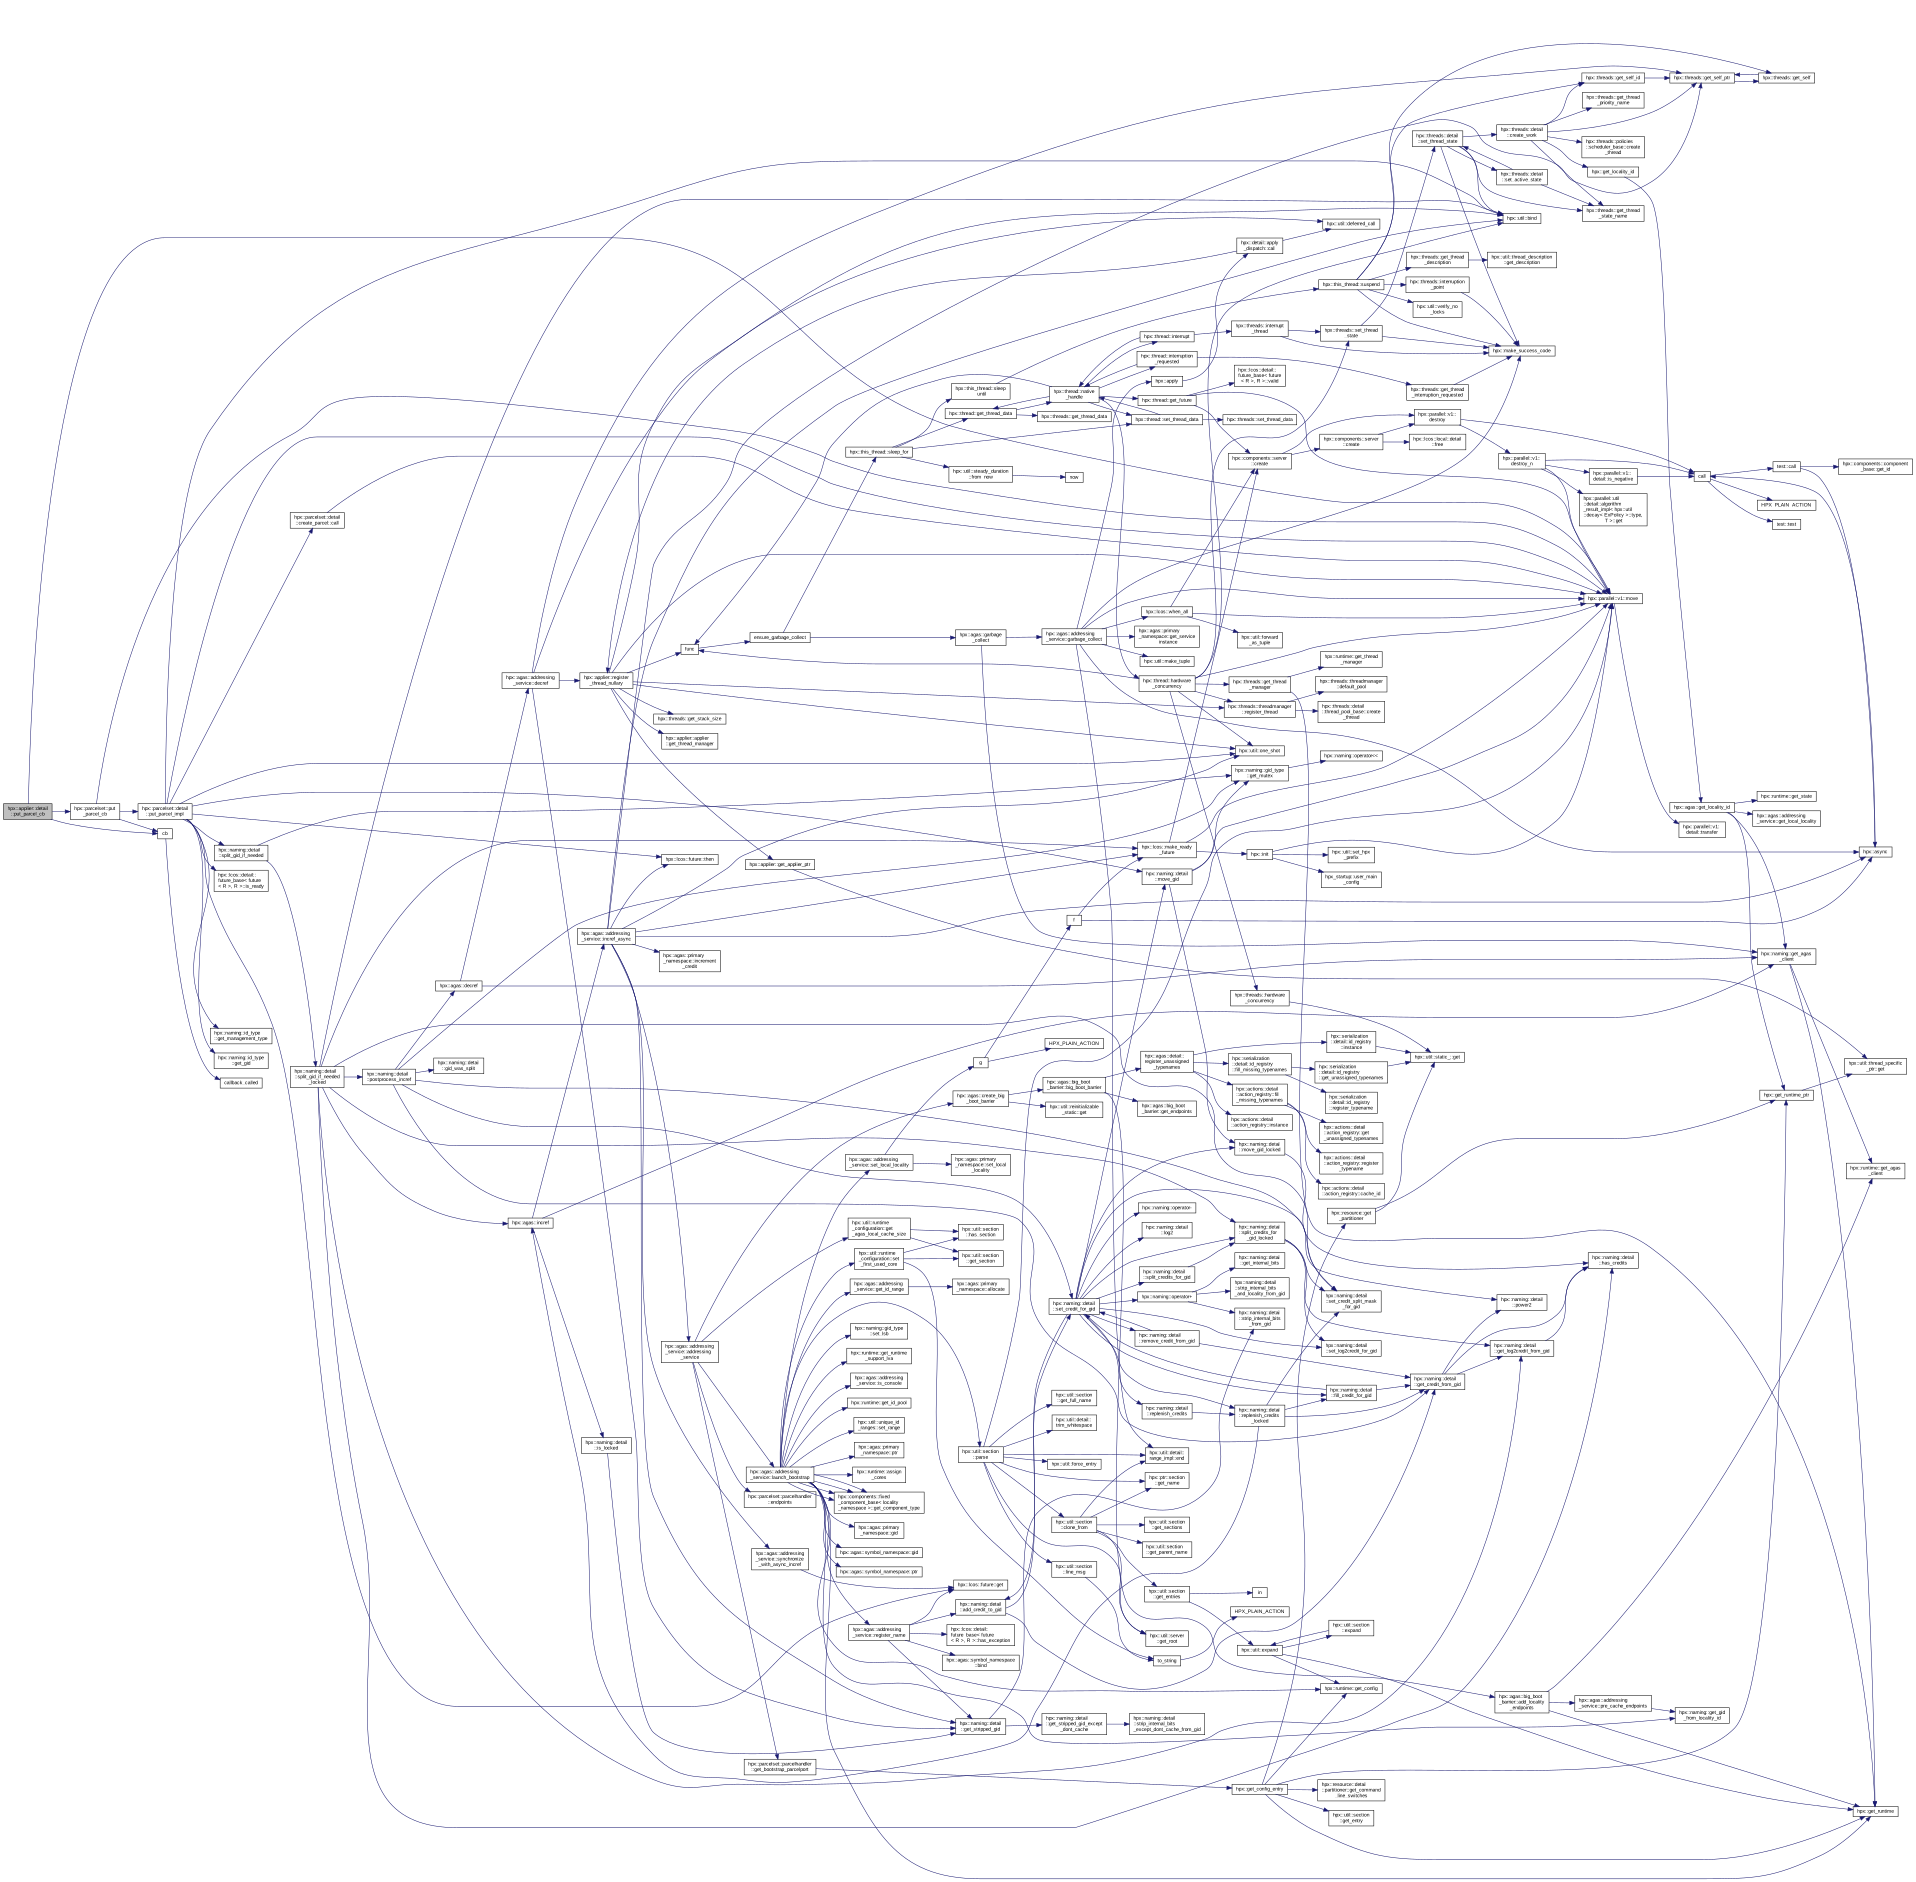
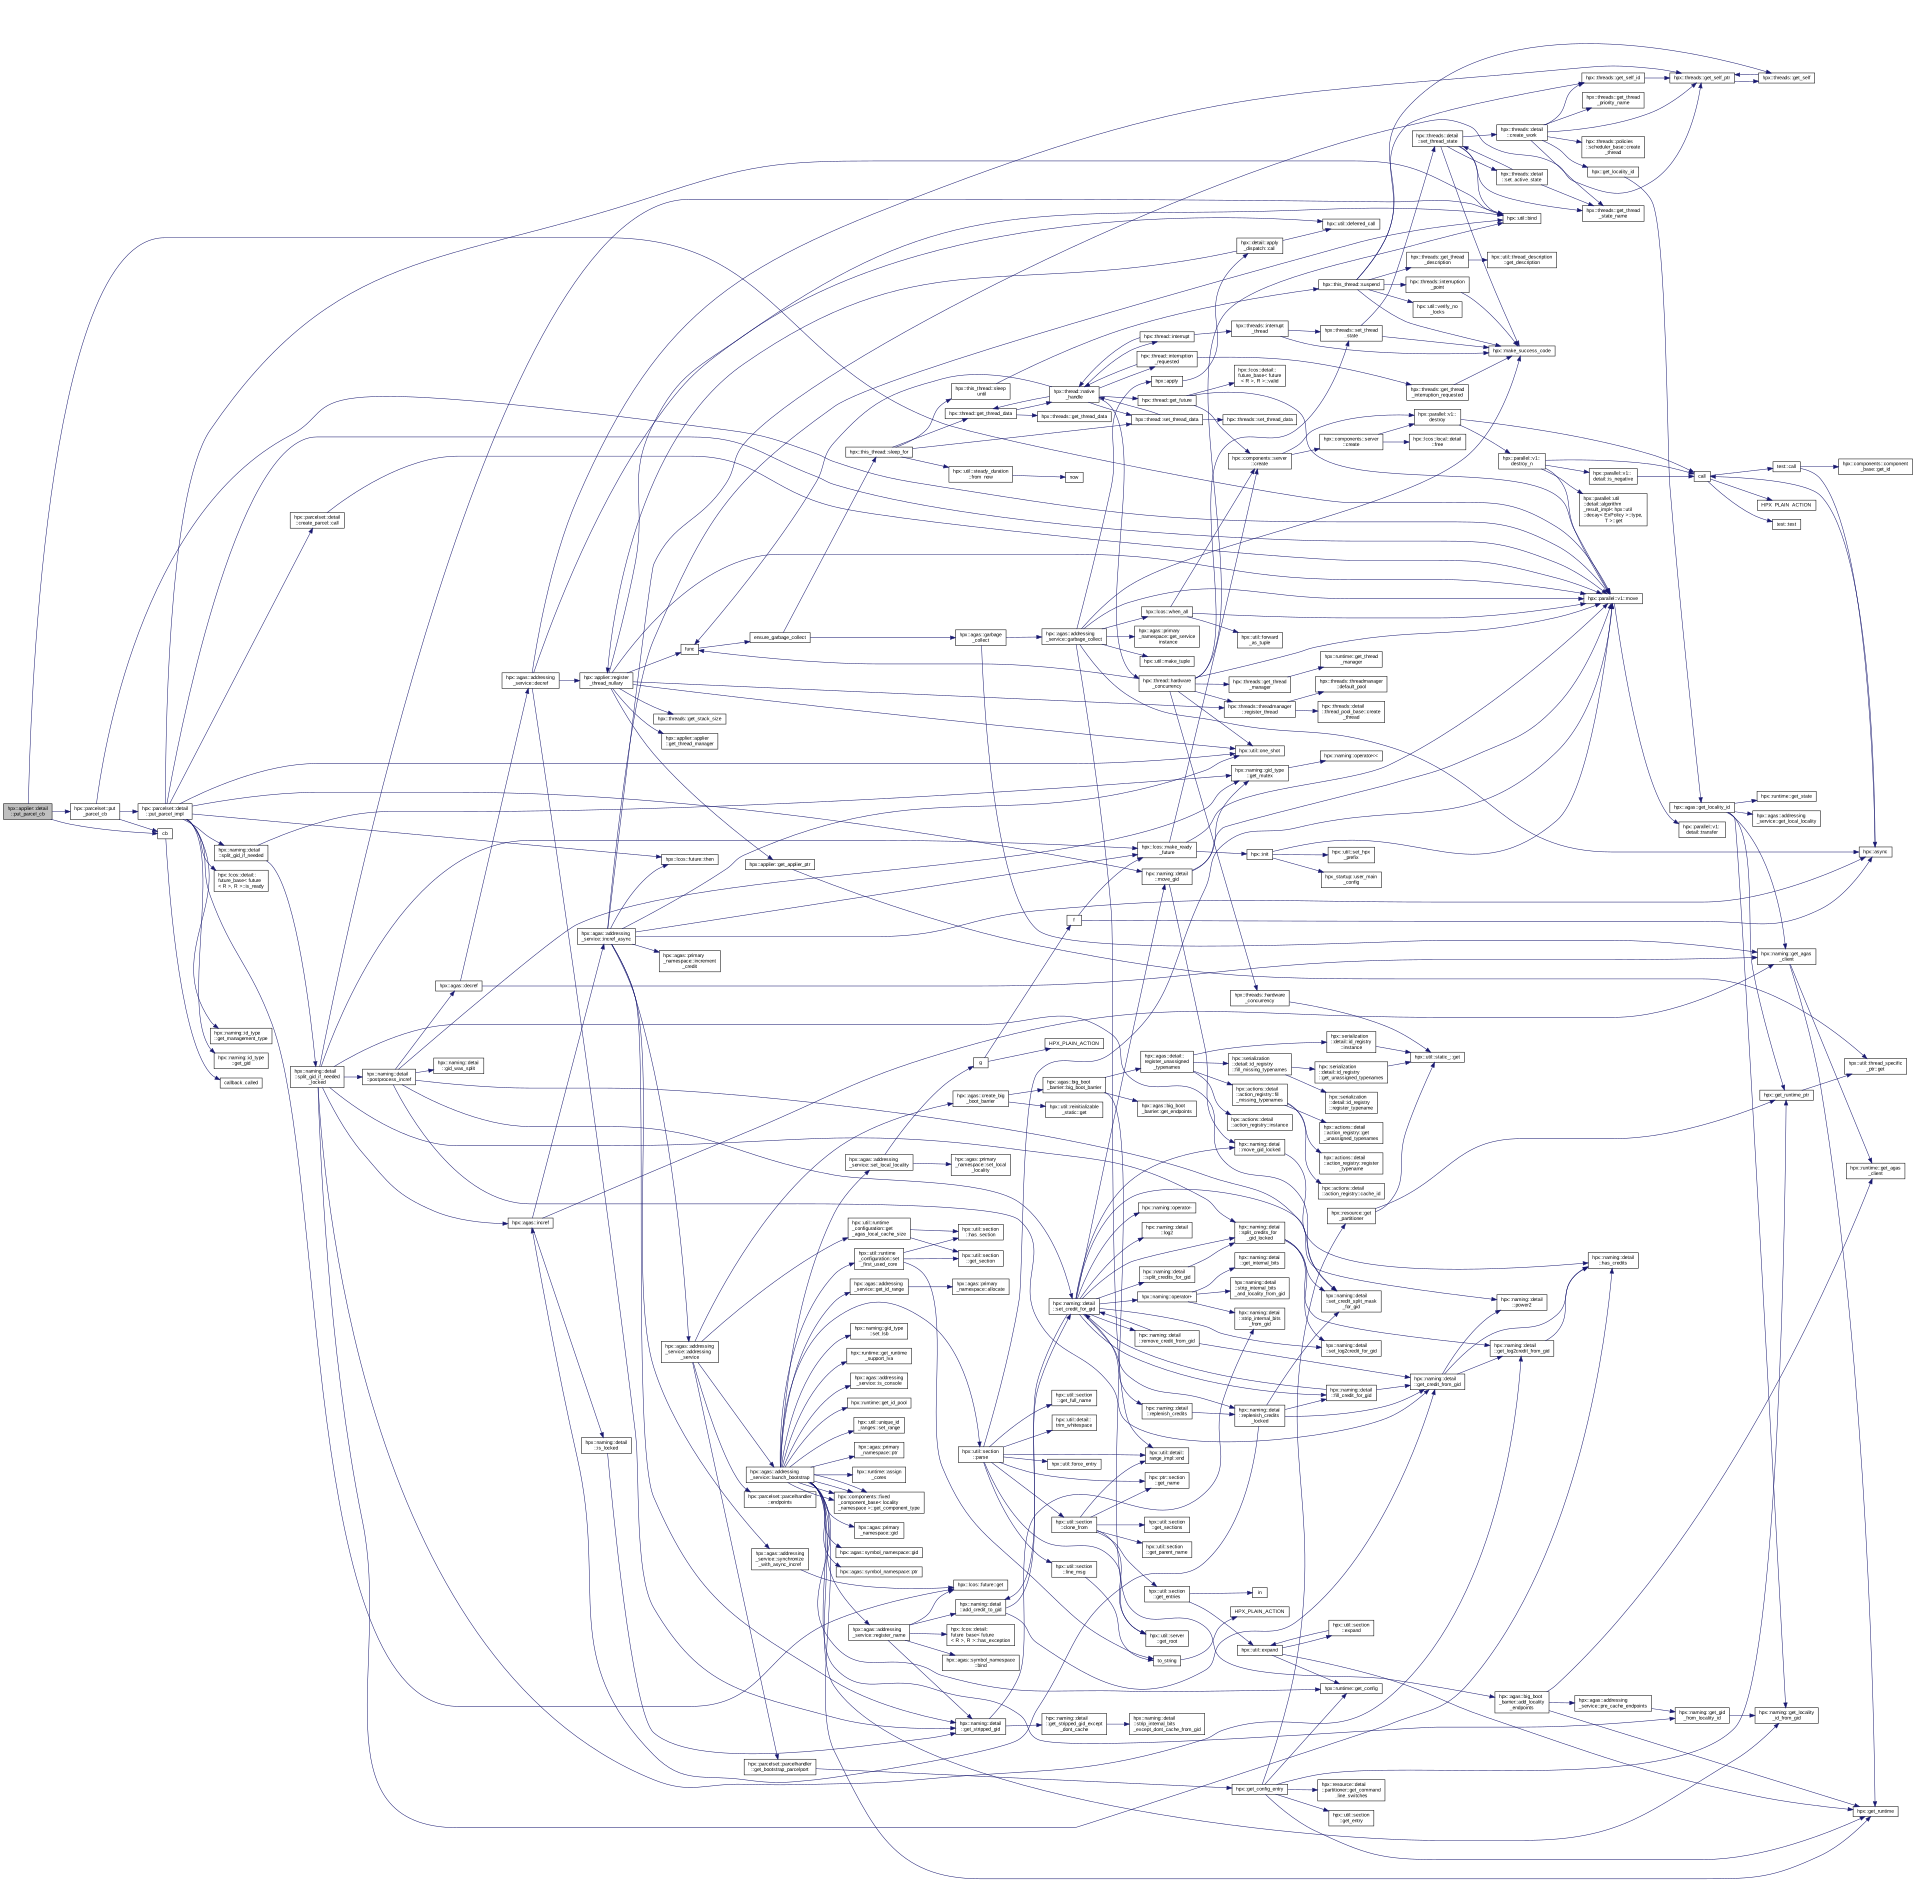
edge "hpx::threads::get_thread _manager" -> "hpx::get_runtime": removed
node "hpx::naming::get_locality _id_from_gid": added
